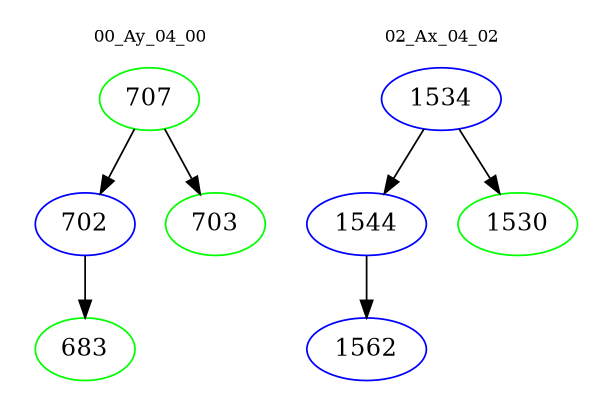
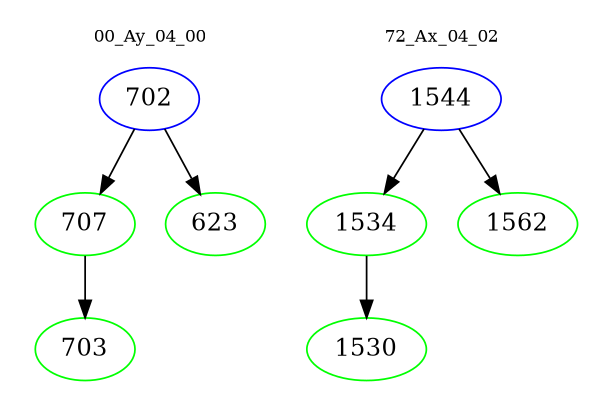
cluster "02_Ax_04_02": label "02_Ax_04_02" -> "72_Ax_04_02"
node "1534": color blue -> green
edge "707" -> "702": reversed
edge "1534" -> "1544": reversed
node "683": label "683" -> "623"
node "1562": color blue -> green
